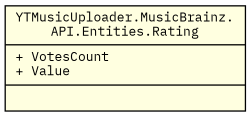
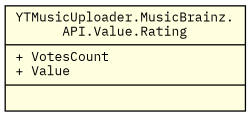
node "YTMusicUploader.MusicBrainz.": text "API.Entities.Rating" -> "API.Value.Rating"
